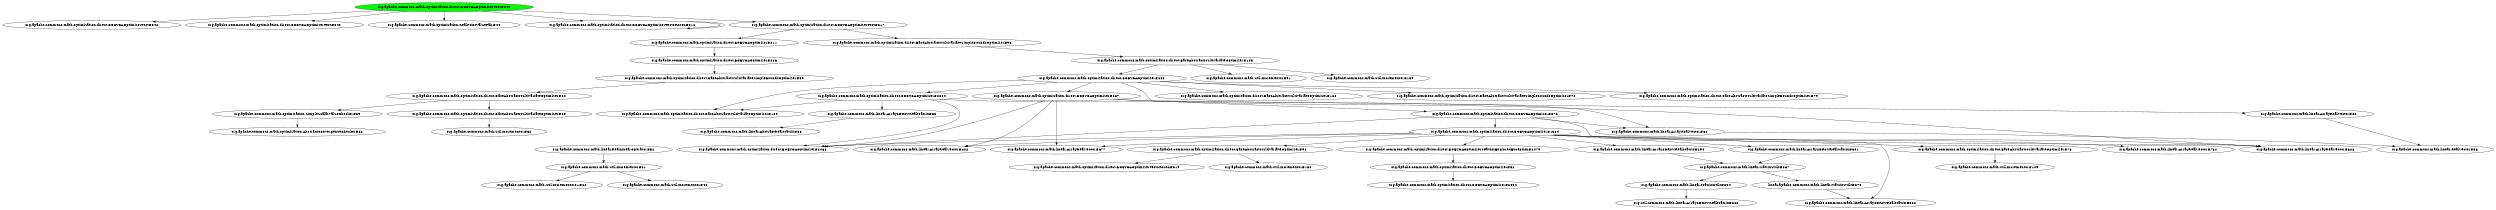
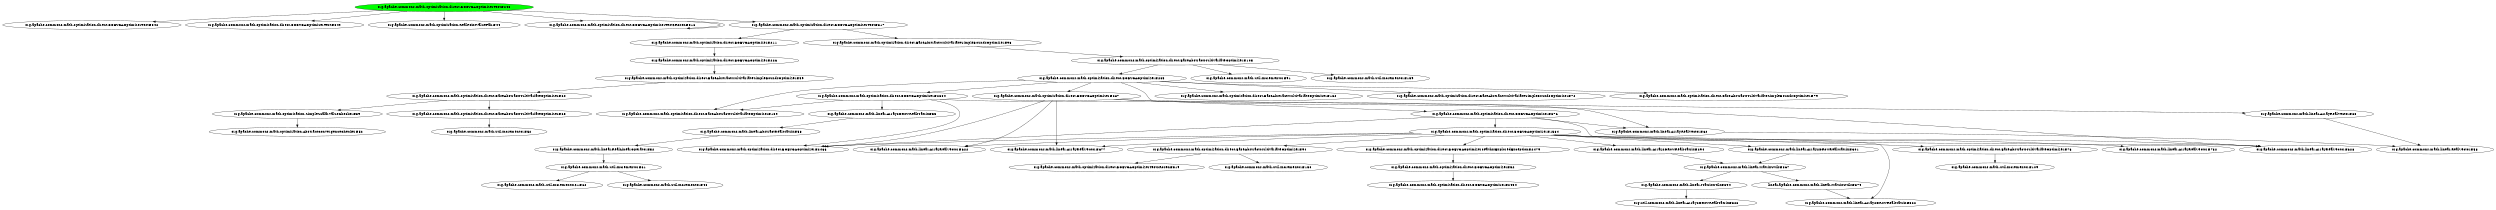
edge "org.apache.commons.math.linear.AbstractRealMatrix#53" -> "org.apache.commons.math.linear.RealLinearOperator#52": added
